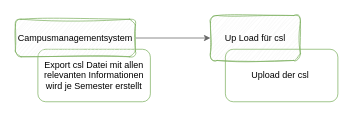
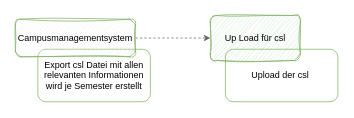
edge "Campusmanagementsystem" -> "Up Load für csl": style solid -> dashed
node "Up Load für csl": fillcolor #f5f5f5 -> #d5e8d4
